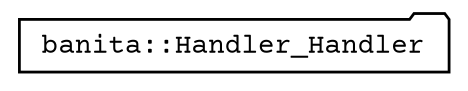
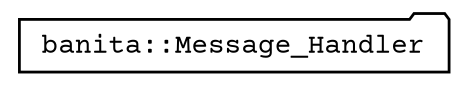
node "banita::Handler_Handler": label "banita::Handler_Handler" -> "banita::Message_Handler"
